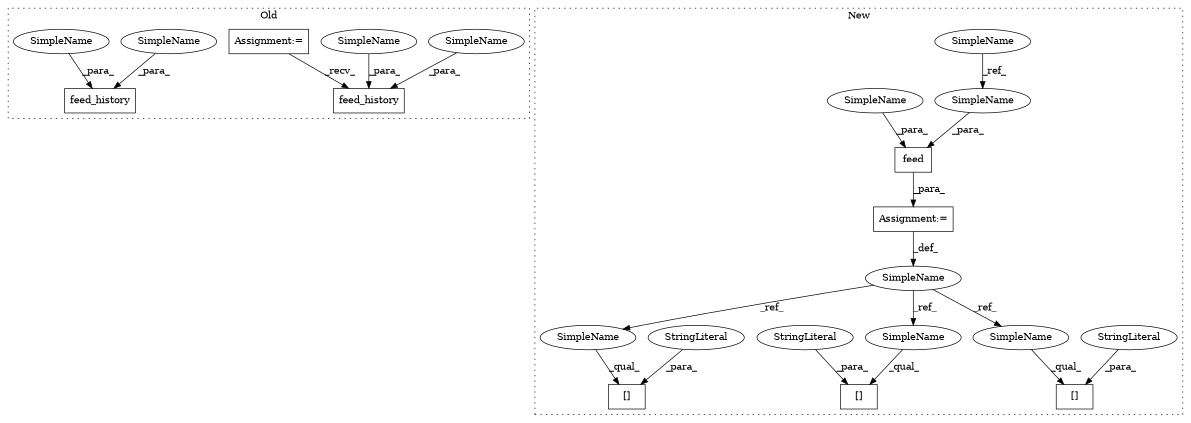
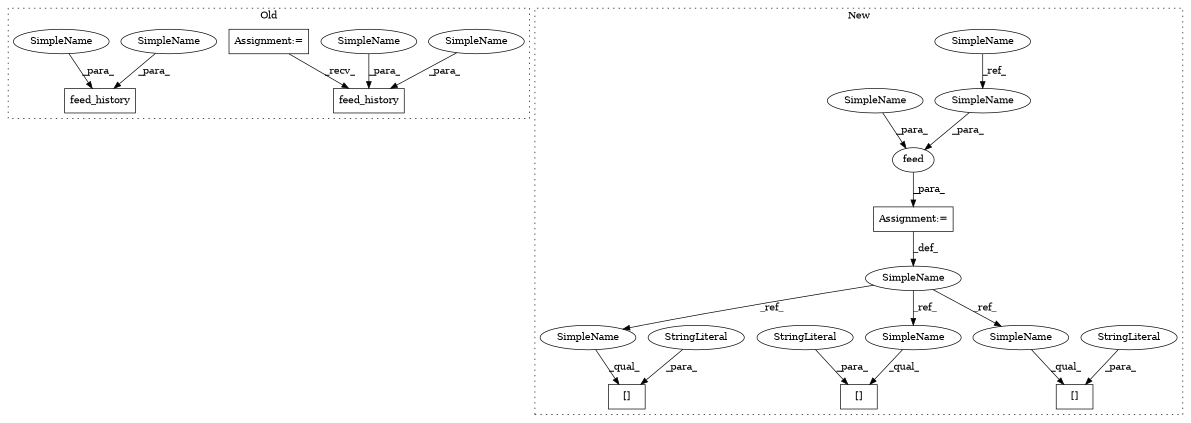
node "feed": shape box -> ellipse
